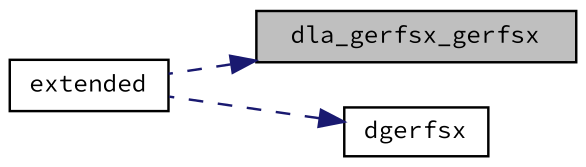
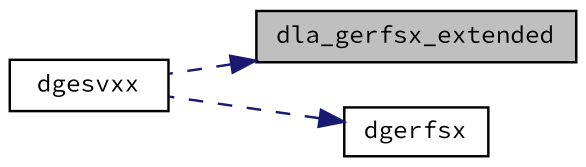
node "dla_gerfsx_gerfsx": label "dla_gerfsx_gerfsx" -> "dla_gerfsx_extended"
node "extended": label "extended" -> "dgesvxx"
